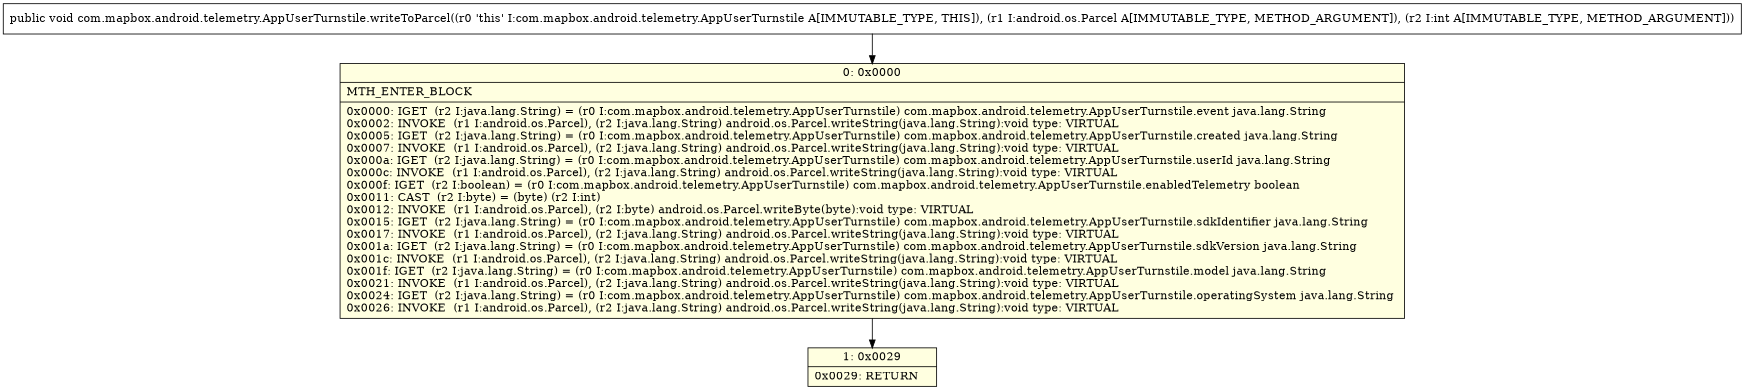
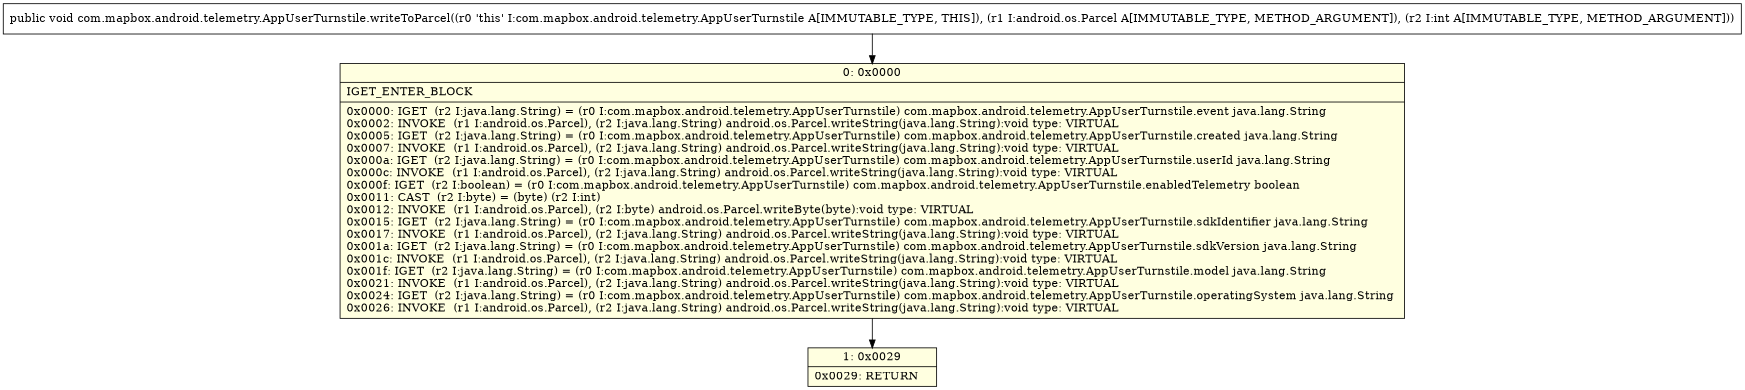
node "0: 0x0000": text "MTH_ENTER_BLOCK" -> "IGET_ENTER_BLOCK"
